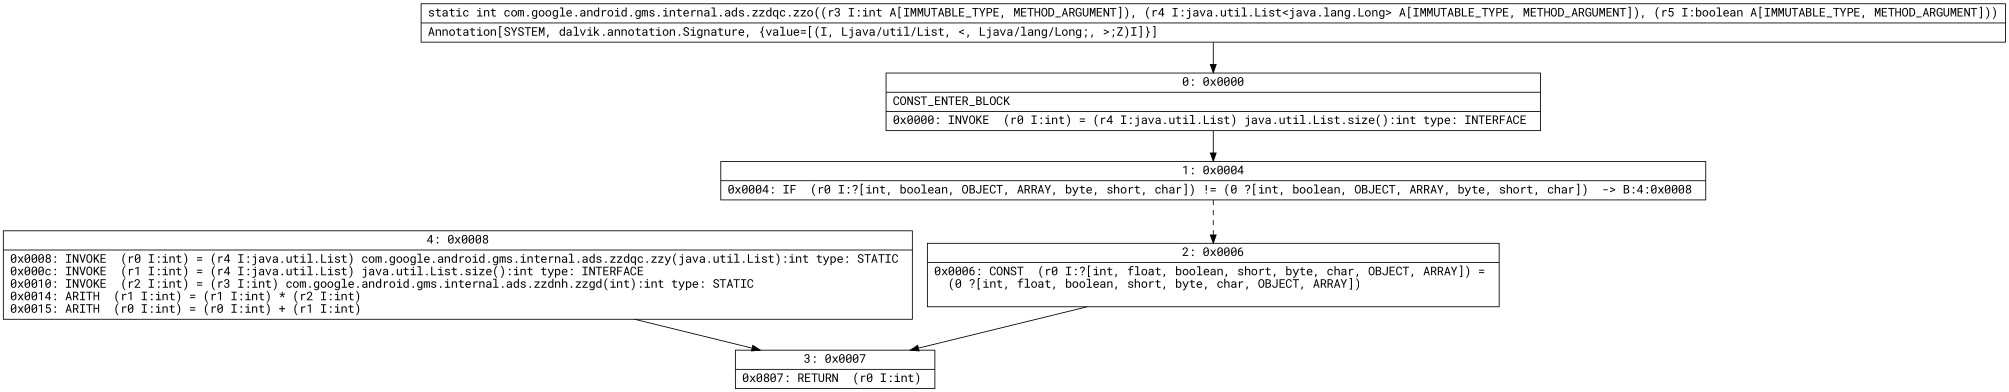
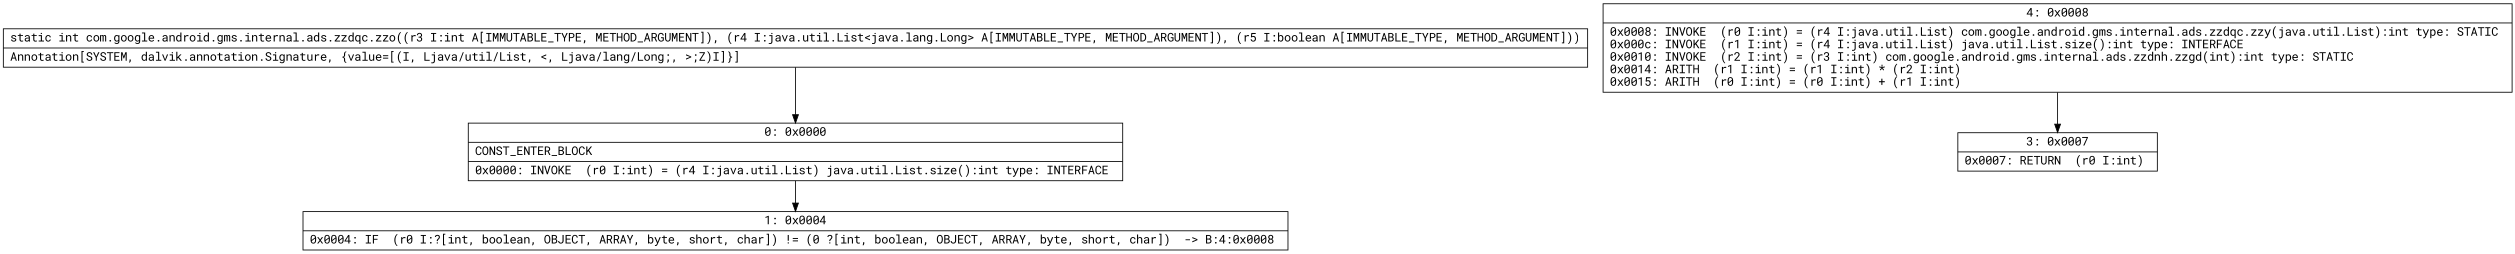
node "2: 0x0006": removed
node "3: 0x0007": text "0x0807: RETURN  (r0 I:int)" -> "0x0007: RETURN  (r0 I:int)"
